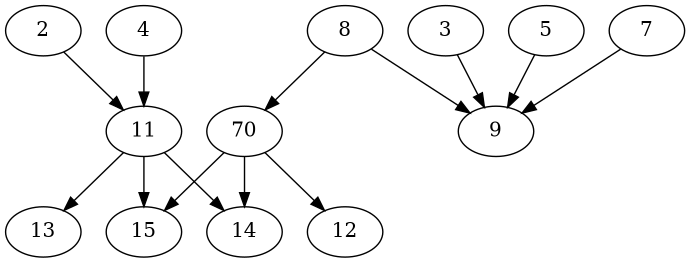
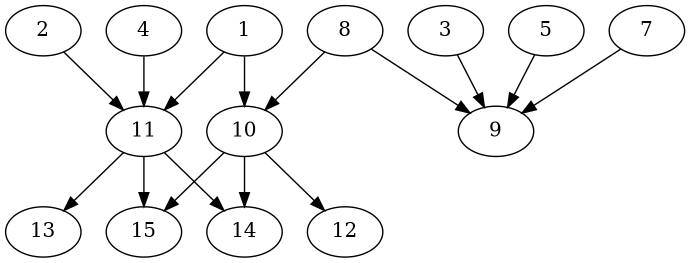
node "1": added
node "70": label "70" -> "10"
